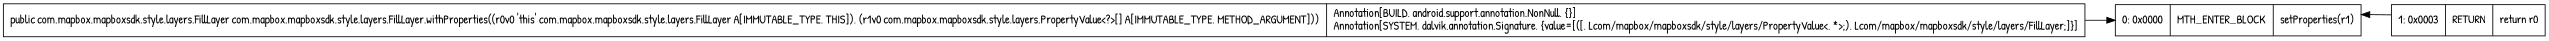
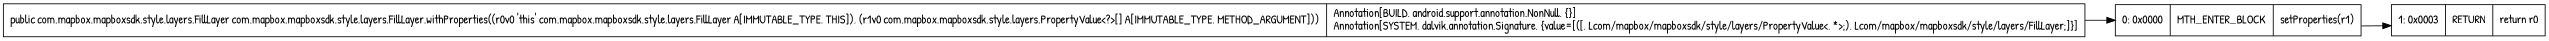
edge "1: 0x0003" -> "0: 0x0000": reversed
